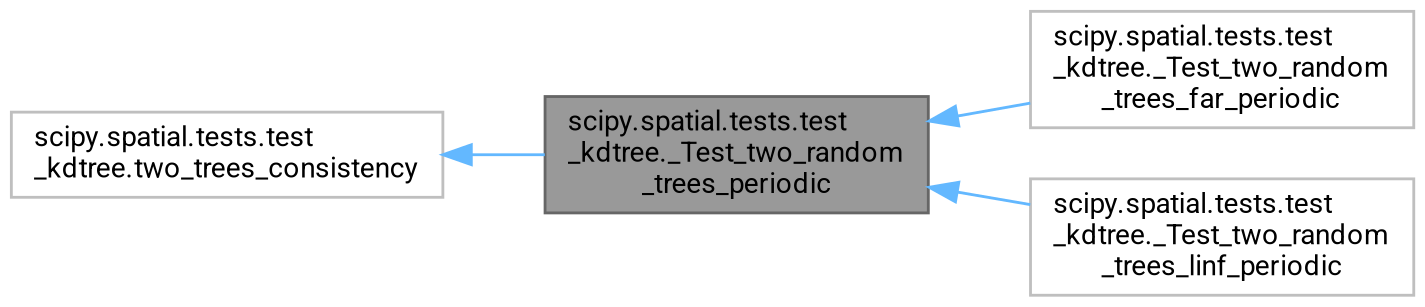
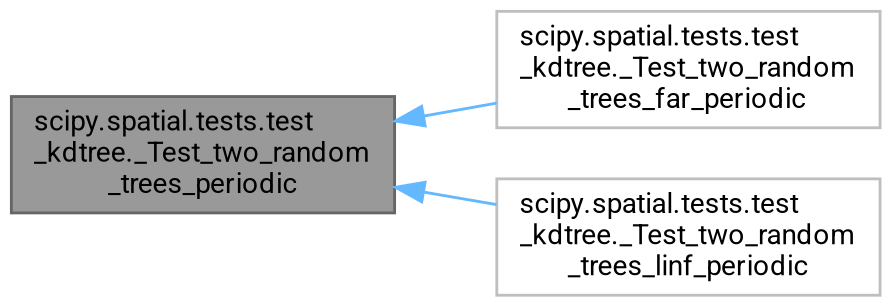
node "scipy.spatial.tests.test _kdtree.two_trees_consistency": removed
